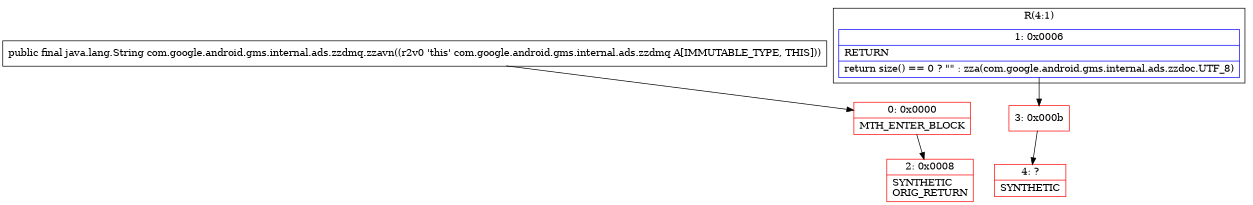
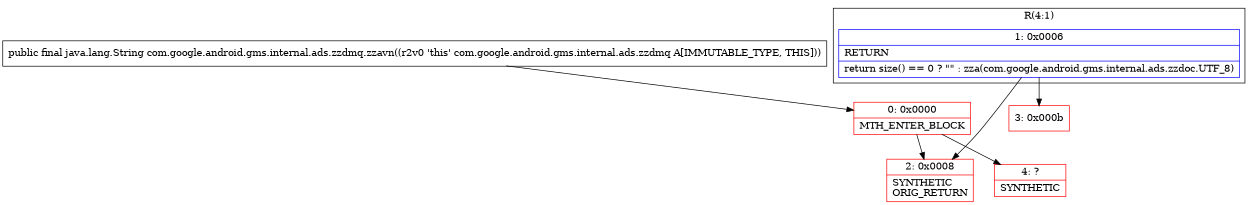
edge "1: 0x0006" -> "2: 0x0008": added
edge "3: 0x000b" -> "4: ?": now "0: 0x0000" -> "4: ?"
